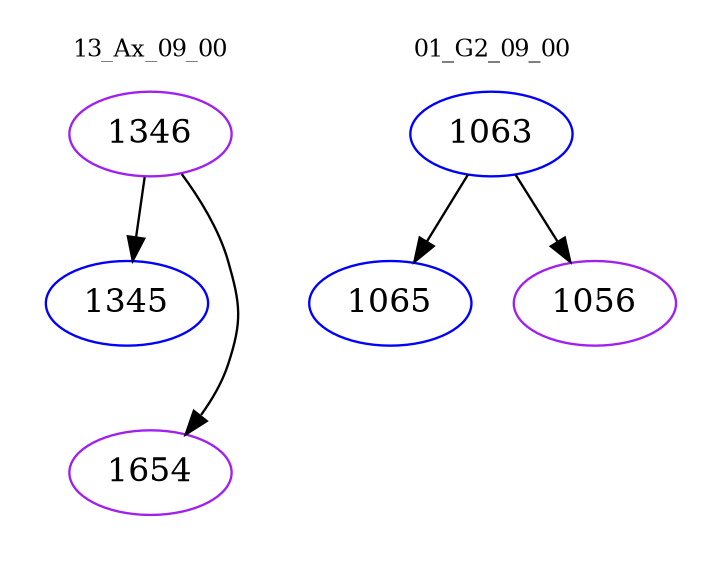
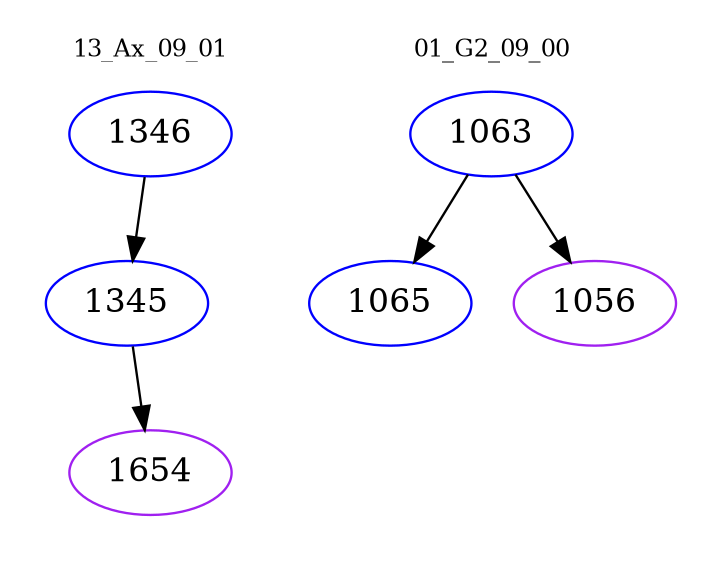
cluster "13_Ax_09_00": label "13_Ax_09_00" -> "13_Ax_09_01"
node "1346": color purple -> blue
edge "1346" -> "1654": now "1345" -> "1654"
